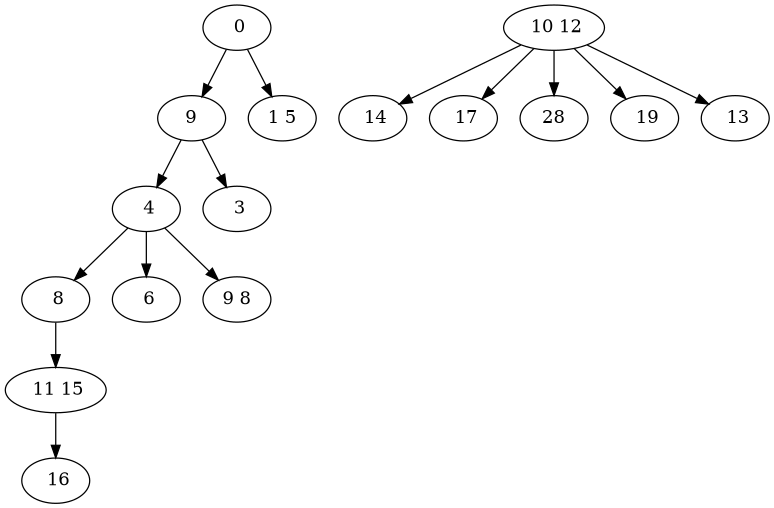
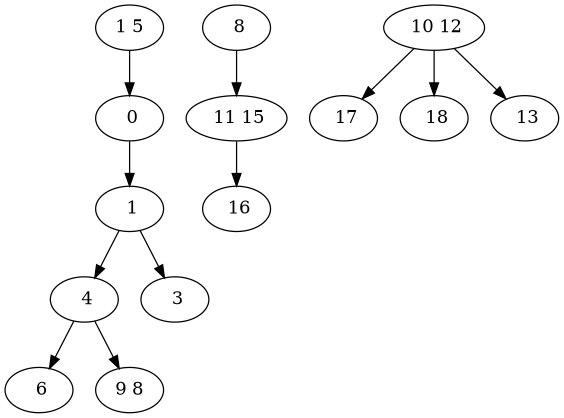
edge "0" -> "1 5": reversed
node "9": label "9" -> "1"
node "14": removed
node "28": label "28" -> "18"
node "19": removed
edge "4" -> "8": removed
